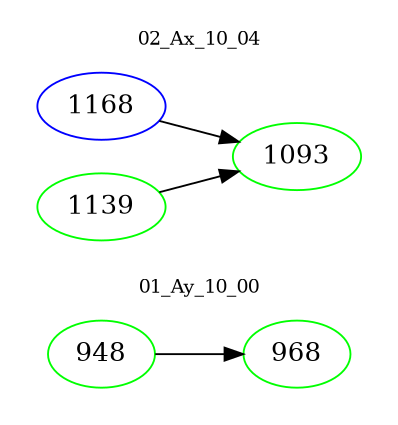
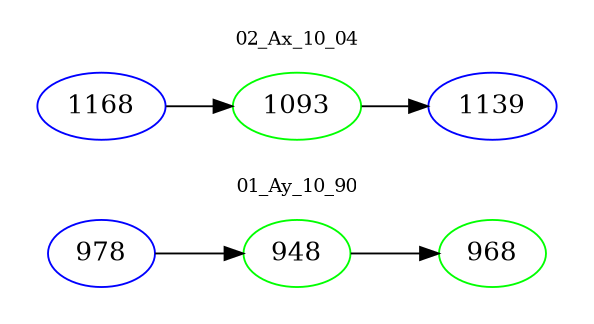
edge "1139" -> "1093": reversed
node "1139": color green -> blue
node "978": added
cluster "01_Ay_10_00": label "01_Ay_10_00" -> "01_Ay_10_90"
